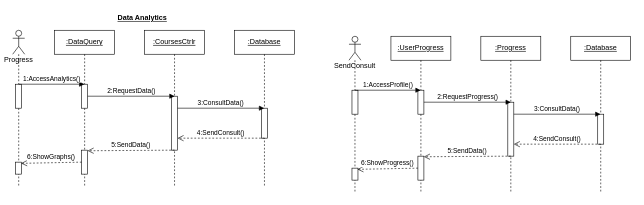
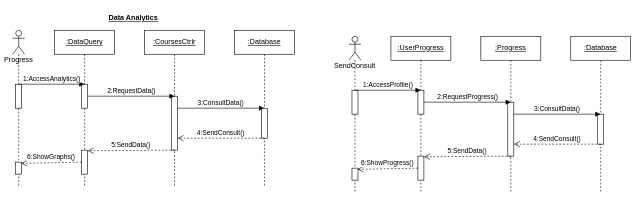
node "Data Analytics": moved (142, 18) -> (133, 18)
